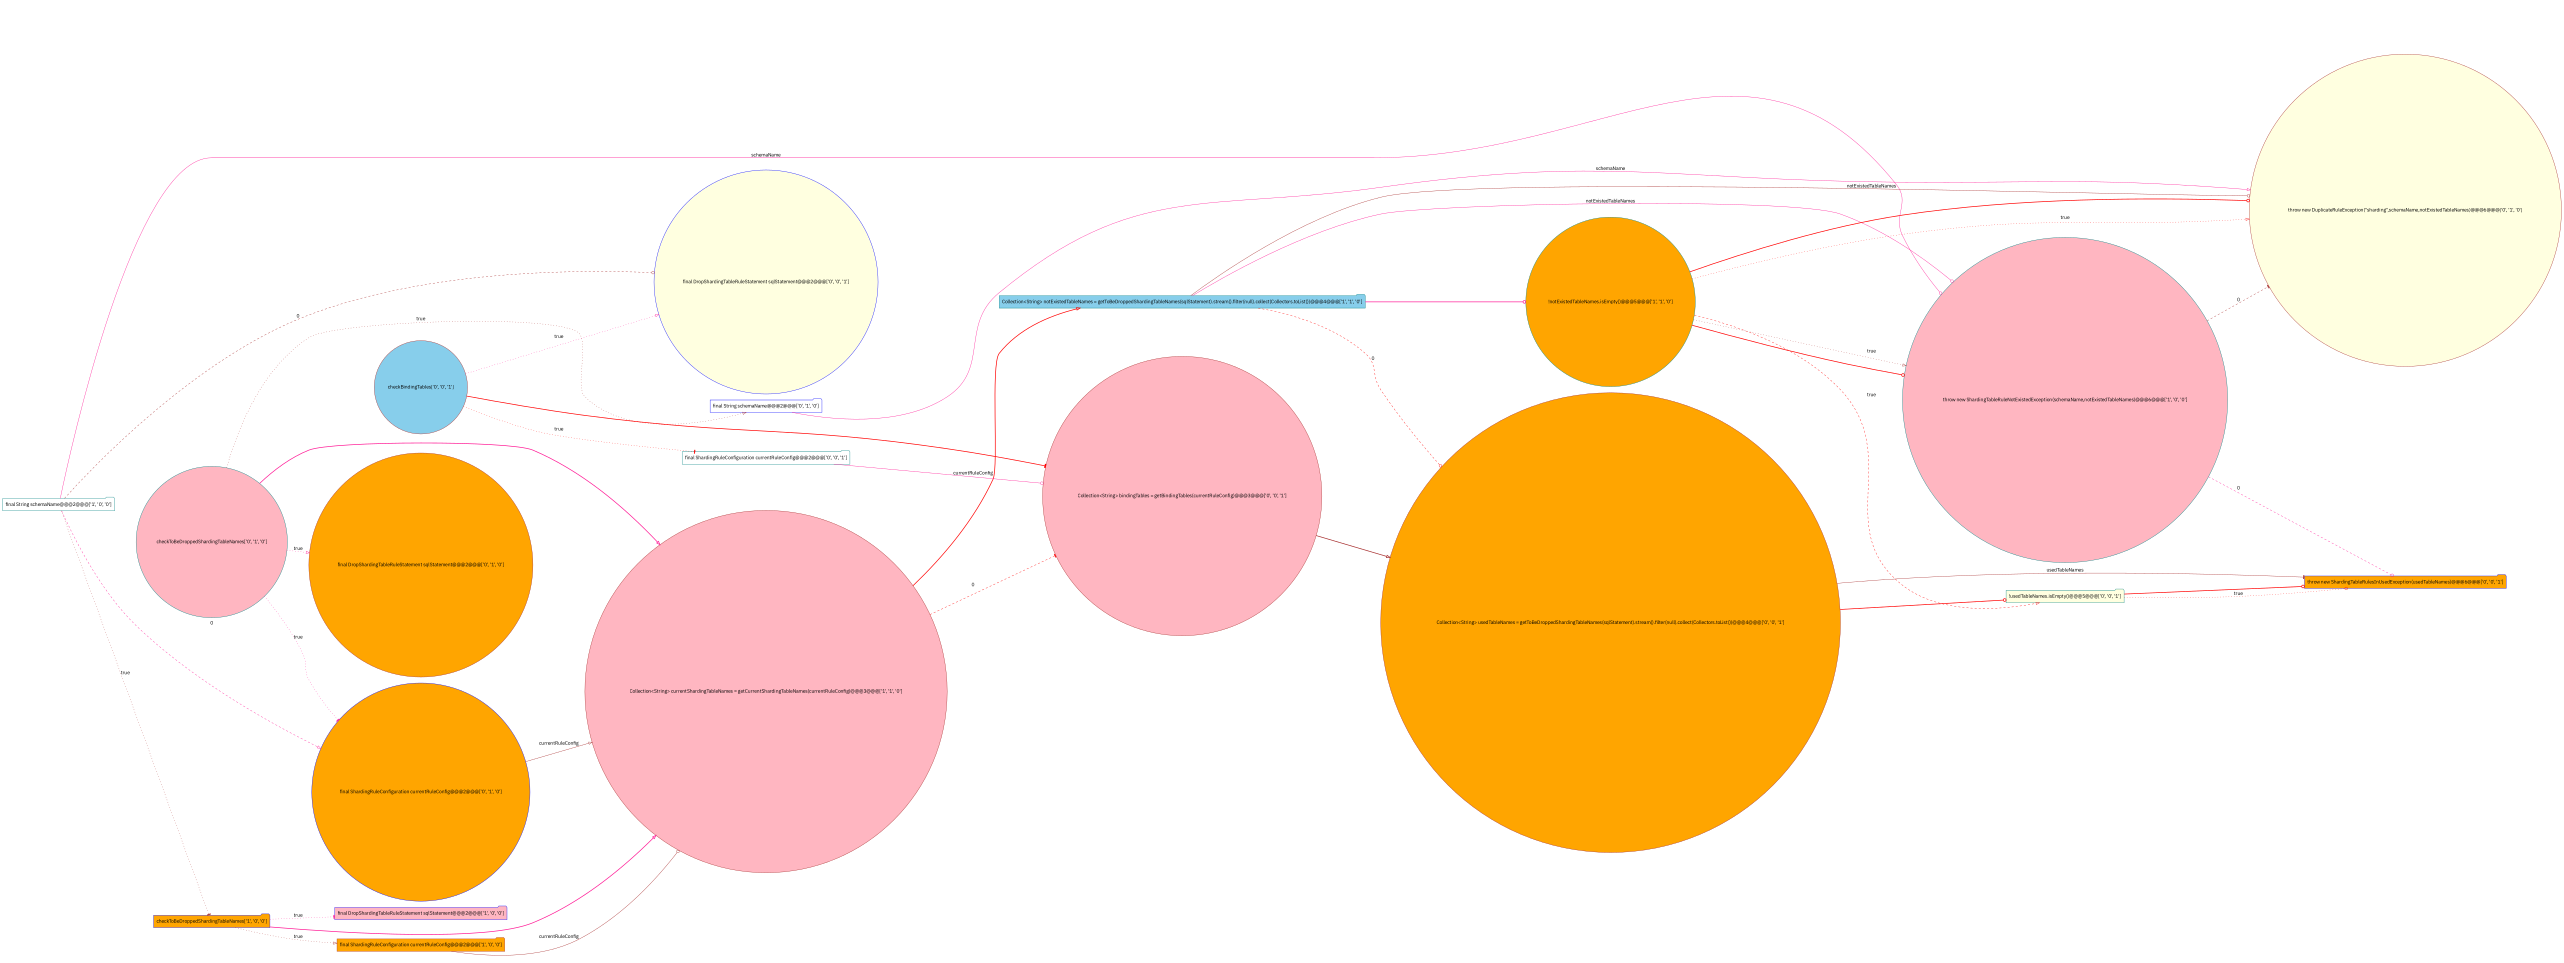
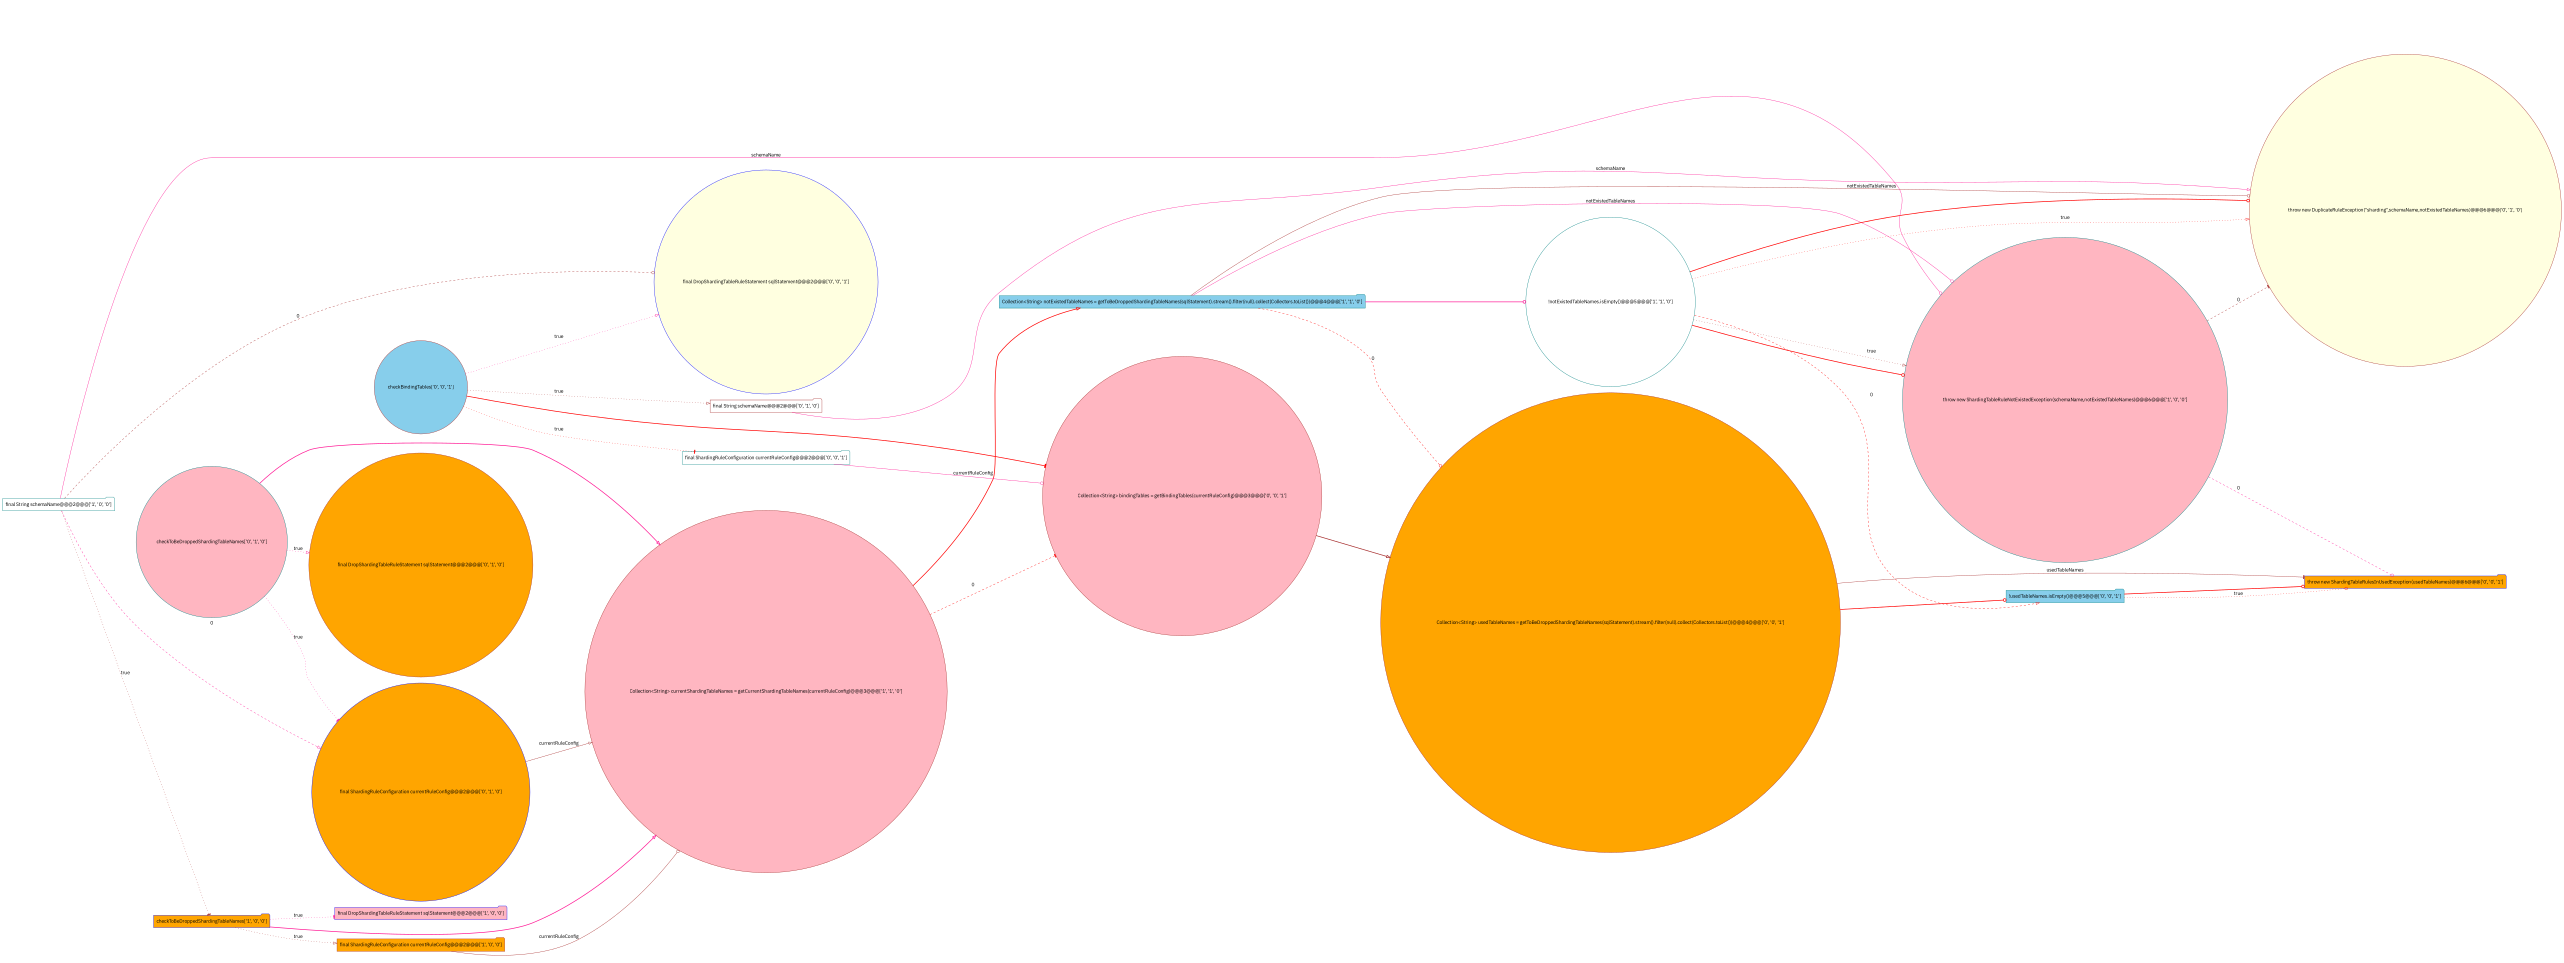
node "!notExistedTableNames.isEmpty()@@@5@@@['1', '1', '0']": fillcolor orange -> white
edge "checkToBeDroppedShardingTableNames['0', '1', '0']" -> "final String schemaName@@@2@@@['0', '1', '0']": now "checkBindingTables['0', '0', '1']" -> "final String schemaName@@@2@@@['0', '1', '0']"
edge "!notExistedTableNames.isEmpty()@@@5@@@['1', '1', '0']" -> "!usedTableNames.isEmpty()@@@5@@@['0', '0', '1']": label "true" -> "0"
node "final String schemaName@@@2@@@['0', '1', '0']": color blue -> brown
node "!usedTableNames.isEmpty()@@@5@@@['0', '0', '1']": fillcolor lightyellow -> skyblue
